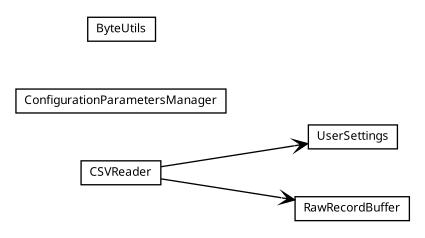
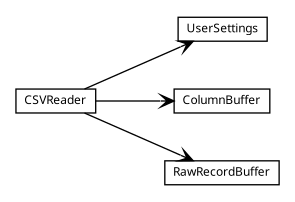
node "ByteUtils": removed
node "ConfigurationParametersManager": removed
node "ColumnBuffer": added
